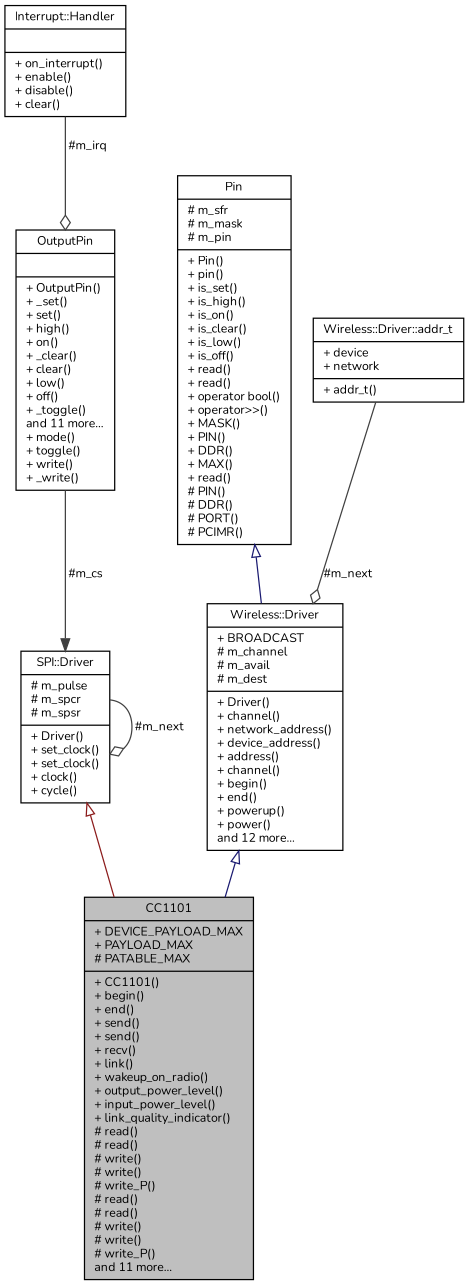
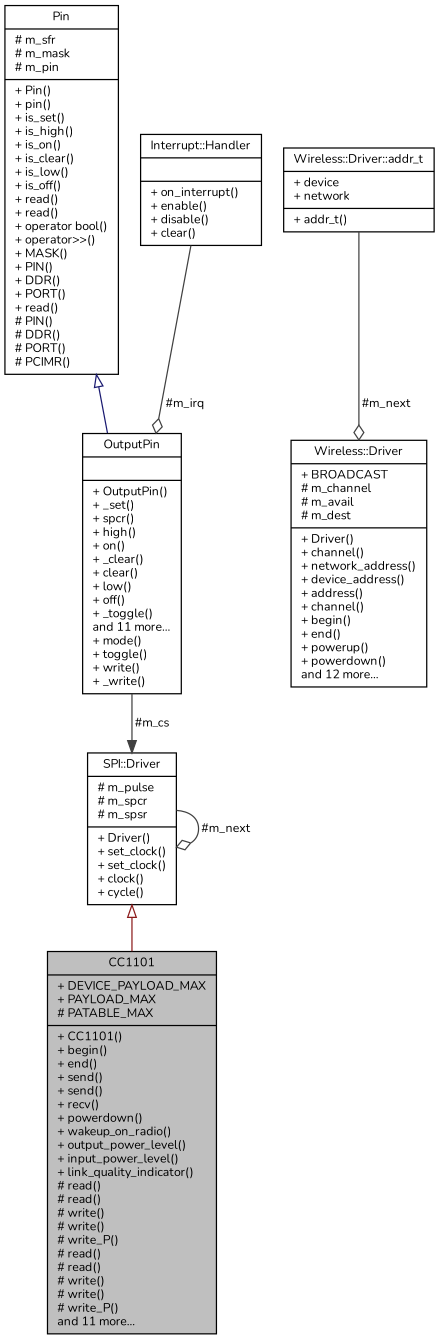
node "OutputPin": text "+ set()" -> "+ spcr()"
node "Pin": text "+ MAX()" -> "+ PORT()"
edge "Wireless::Driver" -> "Pin": now "OutputPin" -> "Pin"
node "Wireless::Driver": text "+ power()" -> "+ powerdown()"
edge "CC1101" -> "Wireless::Driver": removed
node "CC1101": text "+ link()" -> "+ powerdown()"
